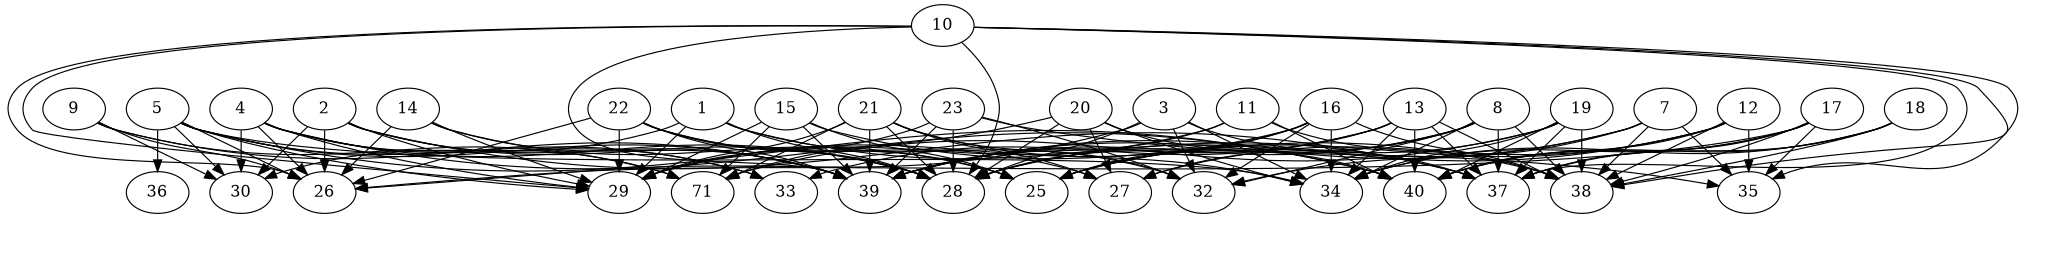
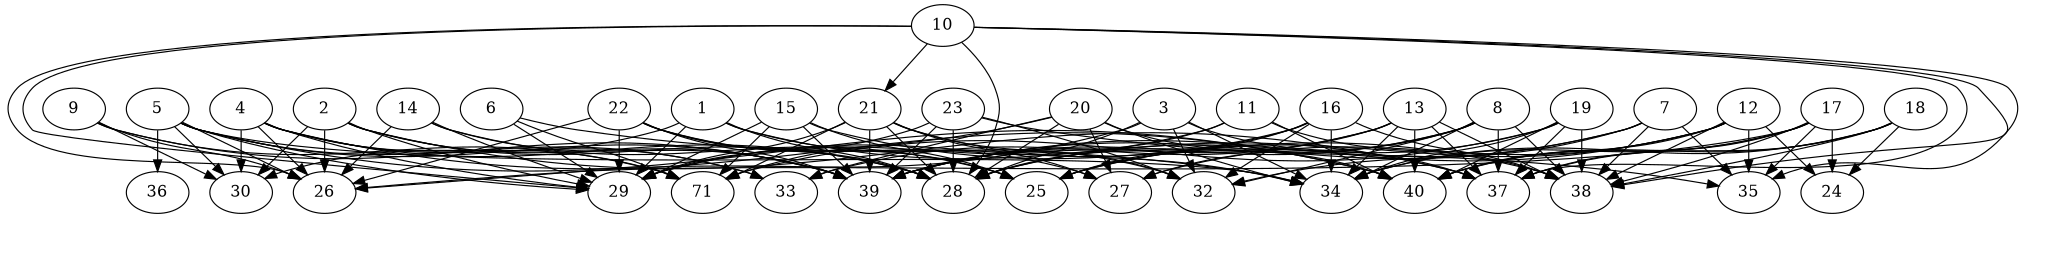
edge "10" -> "39": now "10" -> "21"
node "6": added
edge "20" -> "33": added
node "24": added
